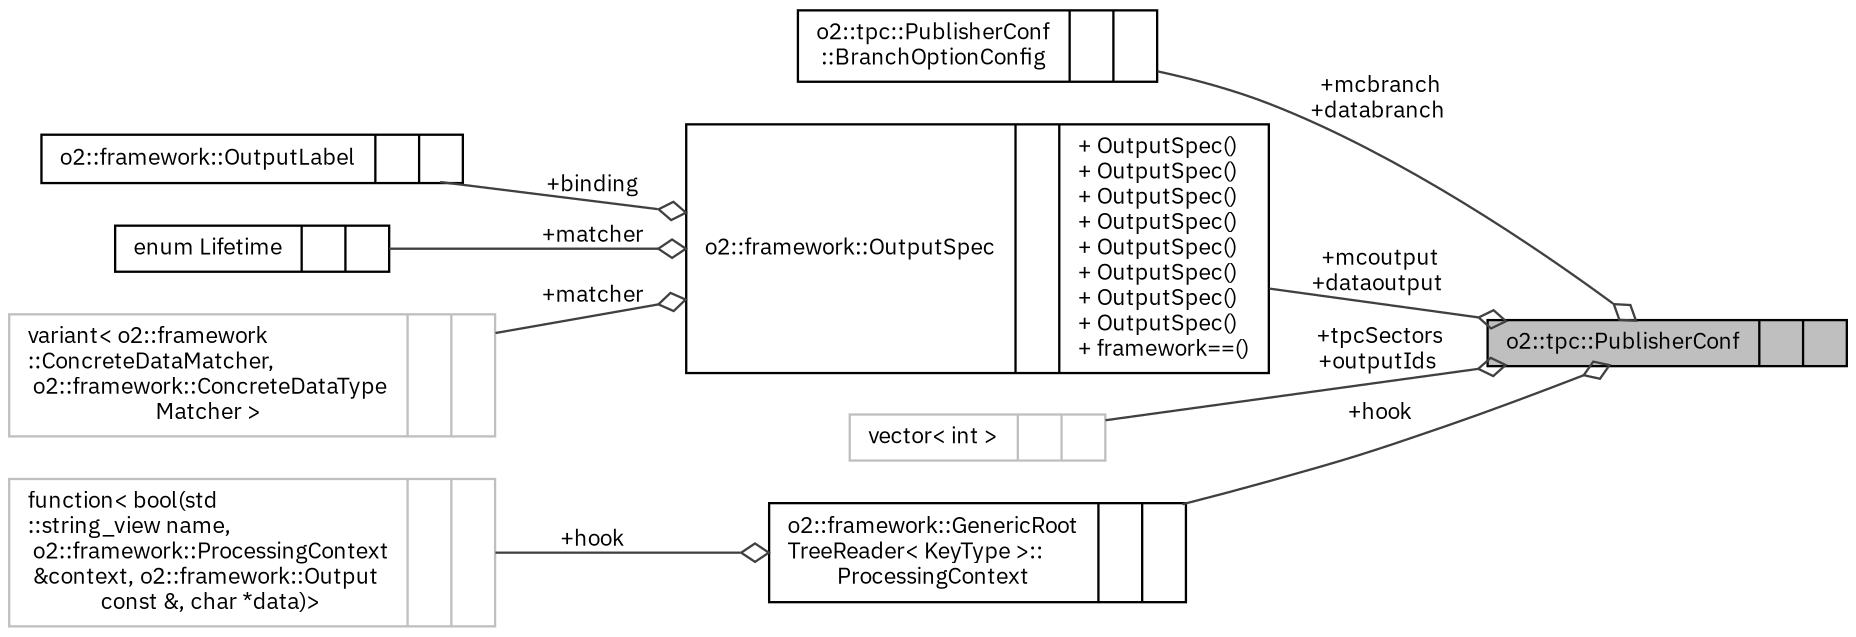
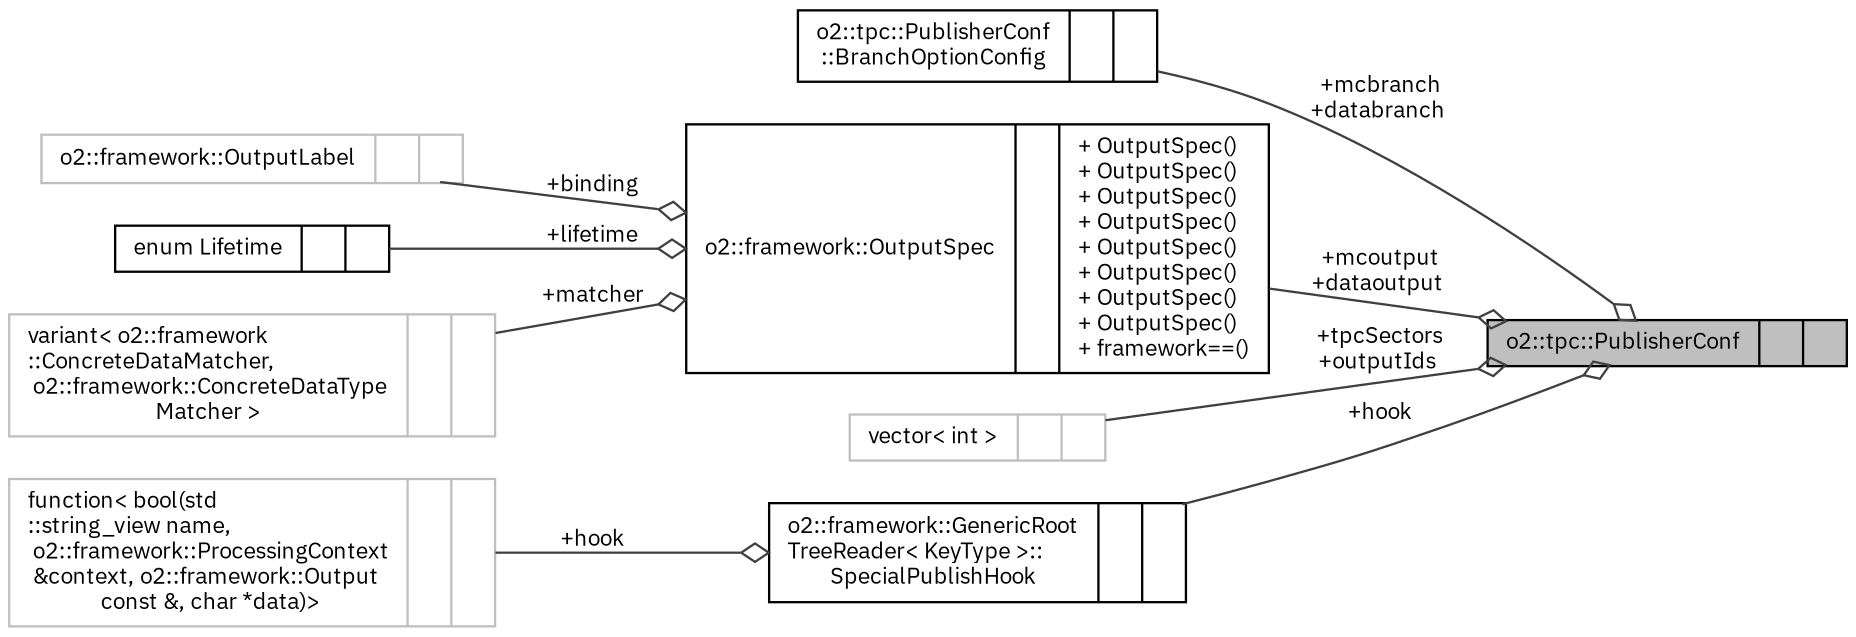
node "o2::framework::OutputLabel": color black -> grey75
edge "enum Lifetime" -> "o2::framework::OutputSpec": label " +matcher" -> " +lifetime"
node "o2::framework::GenericRoot": text "ProcessingContext" -> "SpecialPublishHook"
